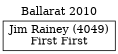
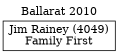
node "Jim Rainey (4049) First First": label "Jim Rainey (4049) First First" -> "Jim Rainey (4049) Family First"
